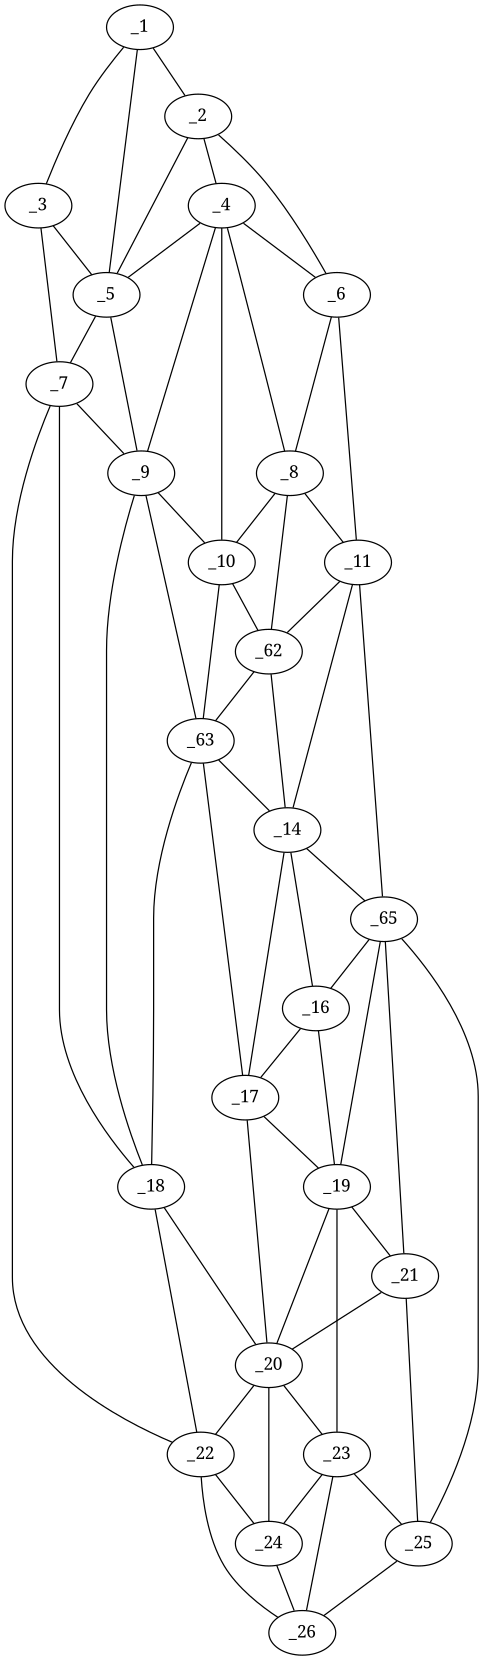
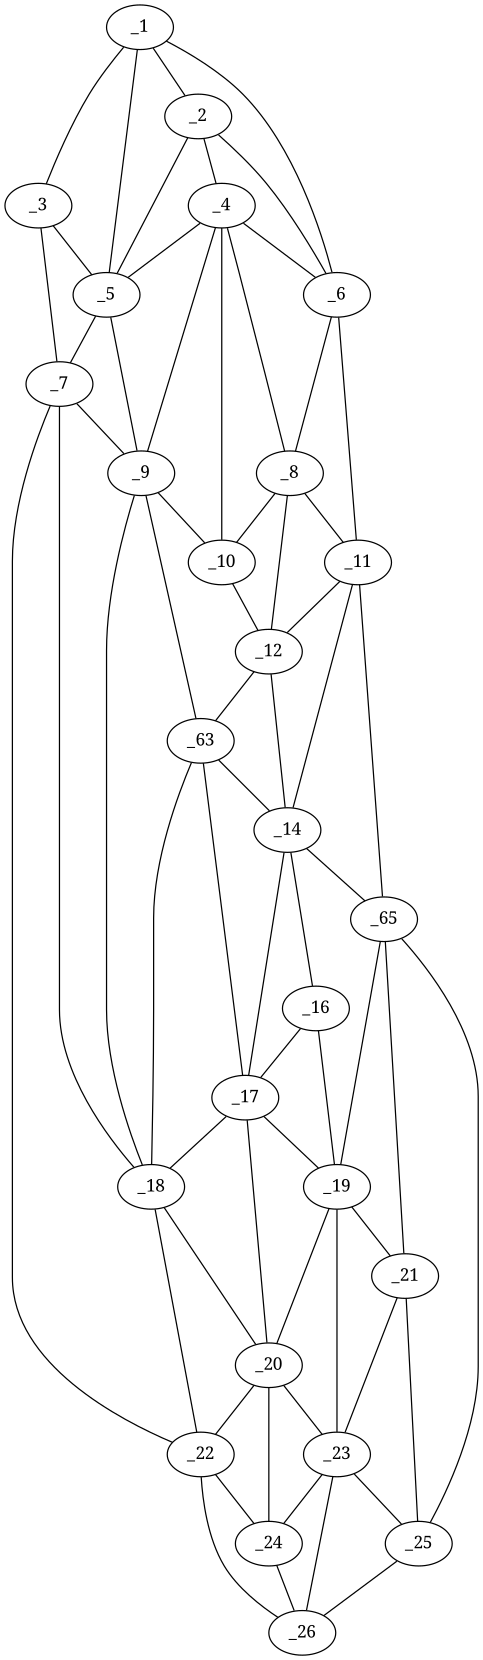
edge "_1" -- "_6": added
edge "_10" -- "_63": removed
node "_62": label "_62" -> "_12"
edge "_65" -- "_16": removed
edge "_17" -- "_18": added
edge "_21" -- "_20": now "_21" -- "_23"
